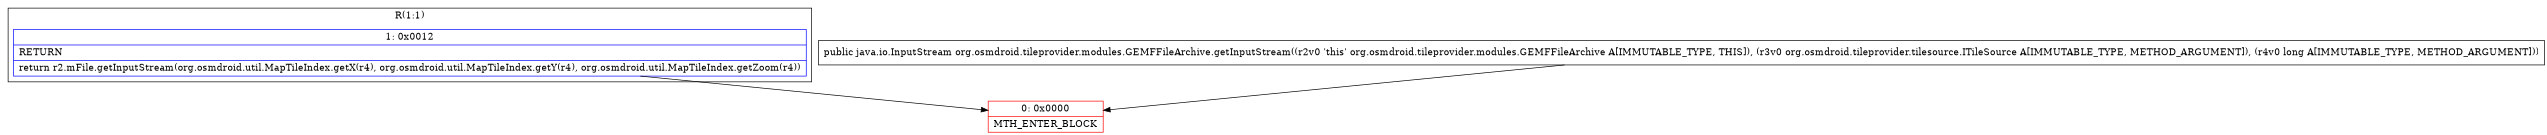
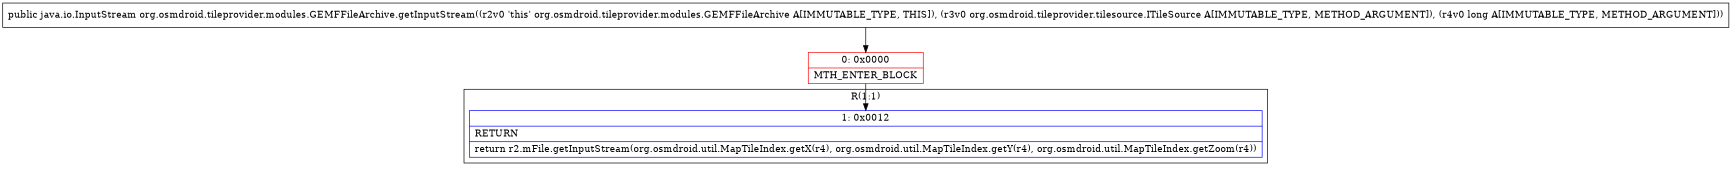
edge "1: 0x0012" -> "0: 0x0000": reversed
